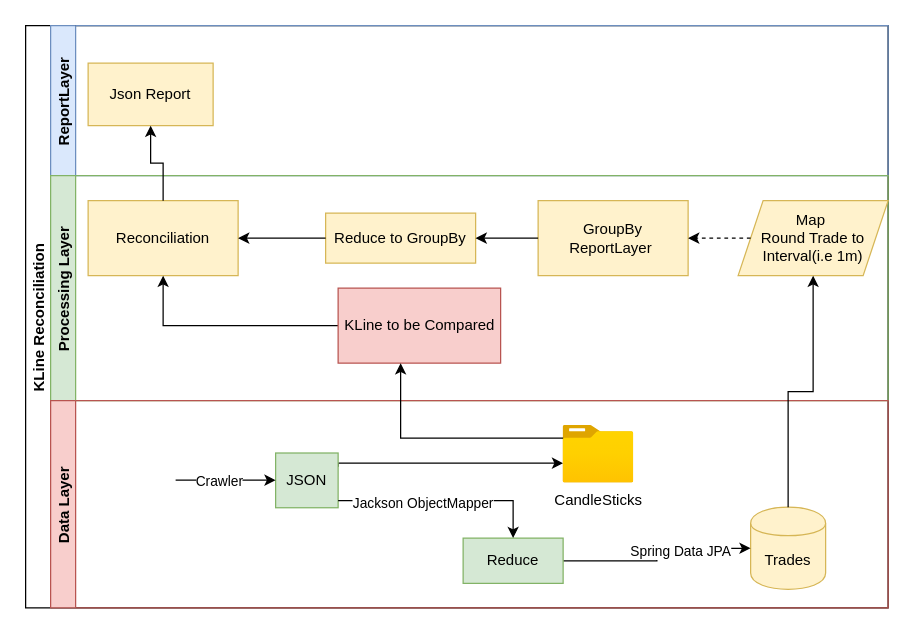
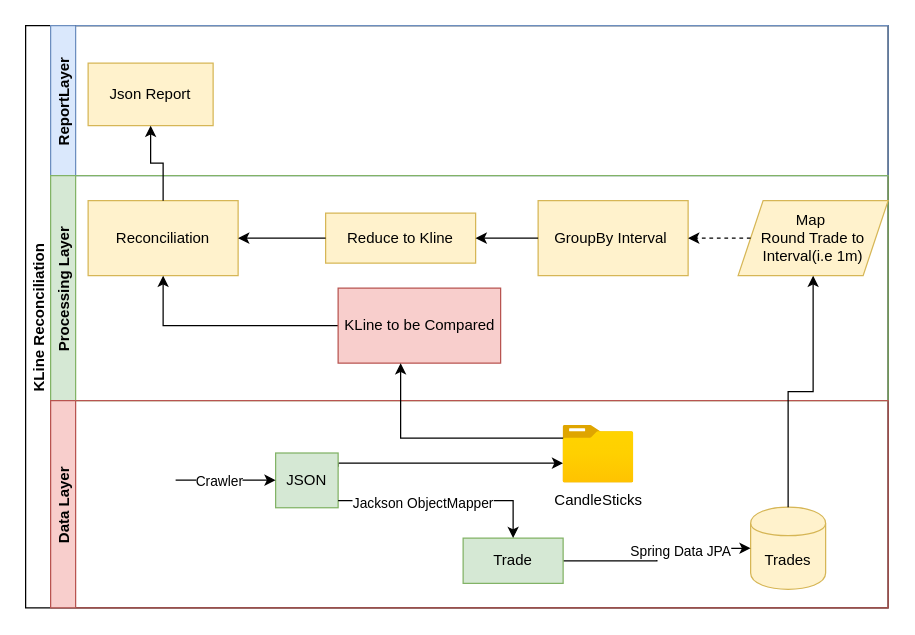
node "Reduce to GroupBy": label "Reduce to GroupBy" -> "Reduce to Kline"
node "GroupBy ReportLayer": label "GroupBy ReportLayer" -> "GroupBy Interval"
node "Reduce": label "Reduce" -> "Trade"
